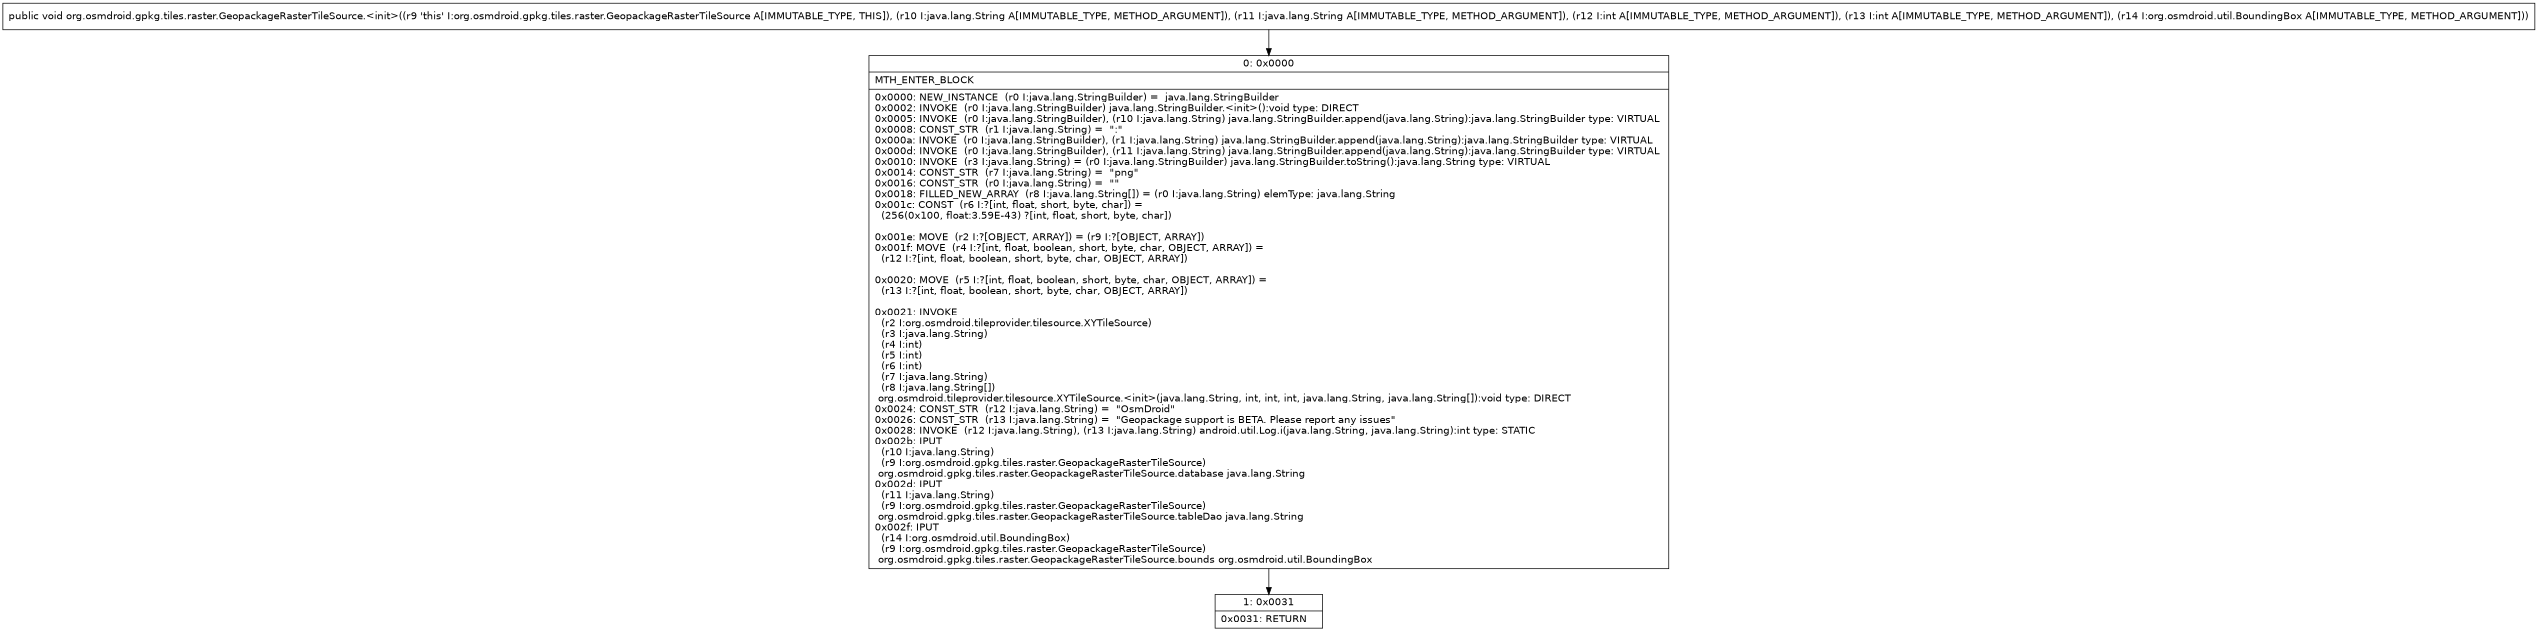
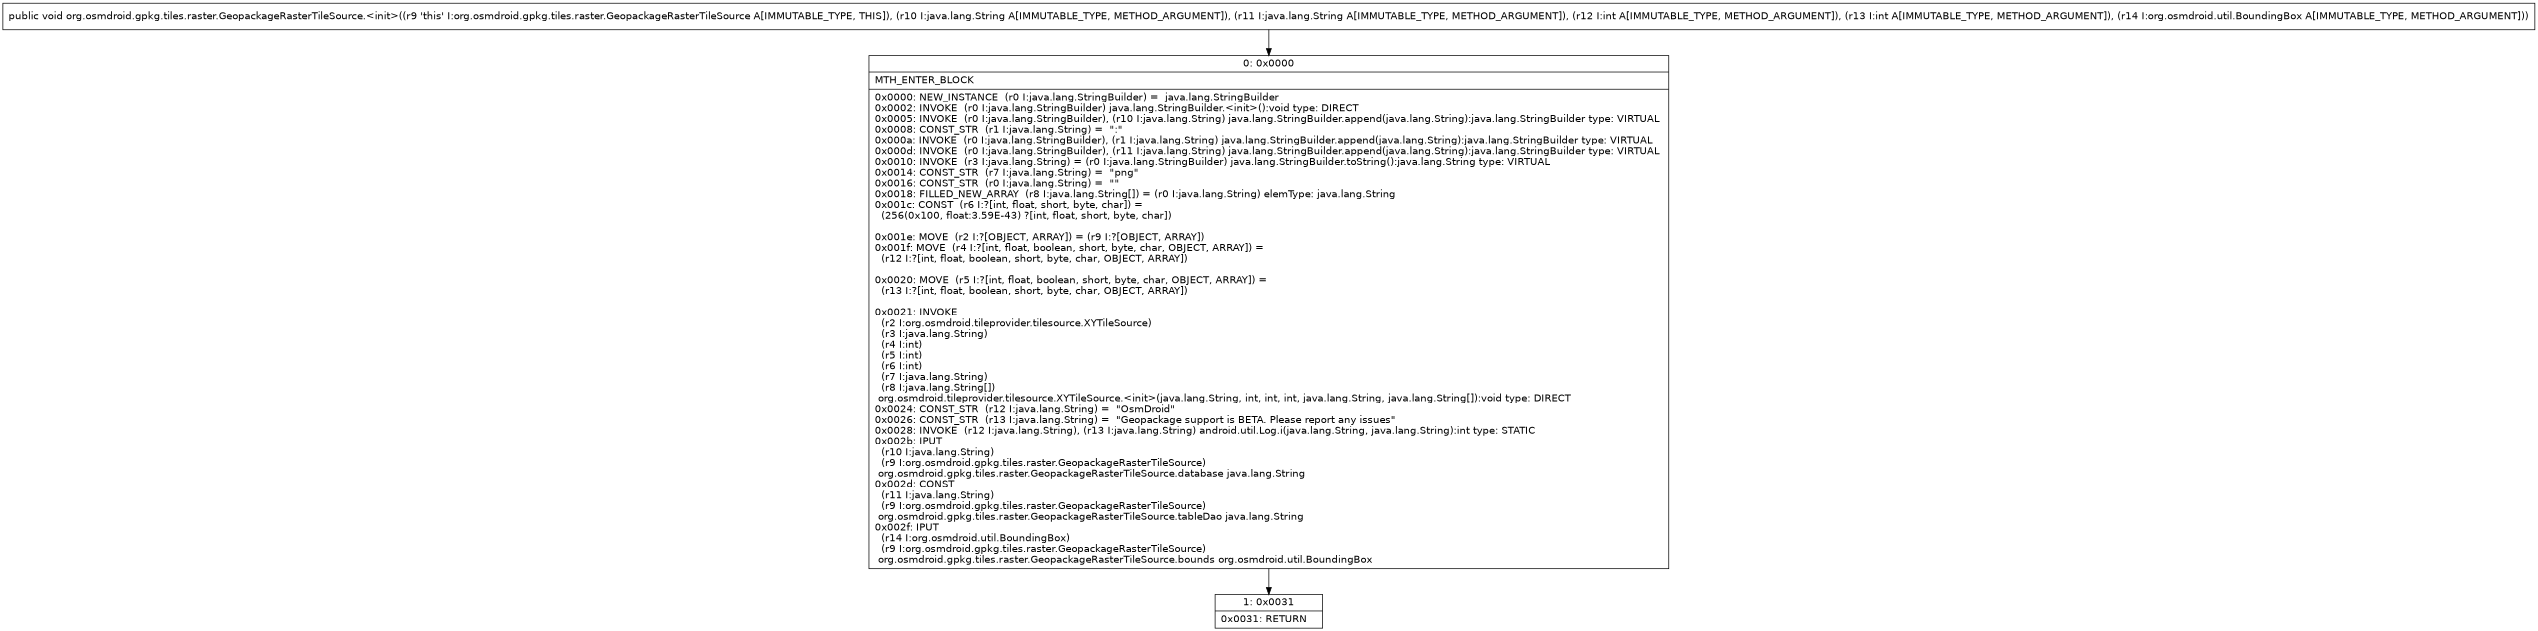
node "0: 0x0000": text "0x002d: IPUT" -> "0x002d: CONST"
